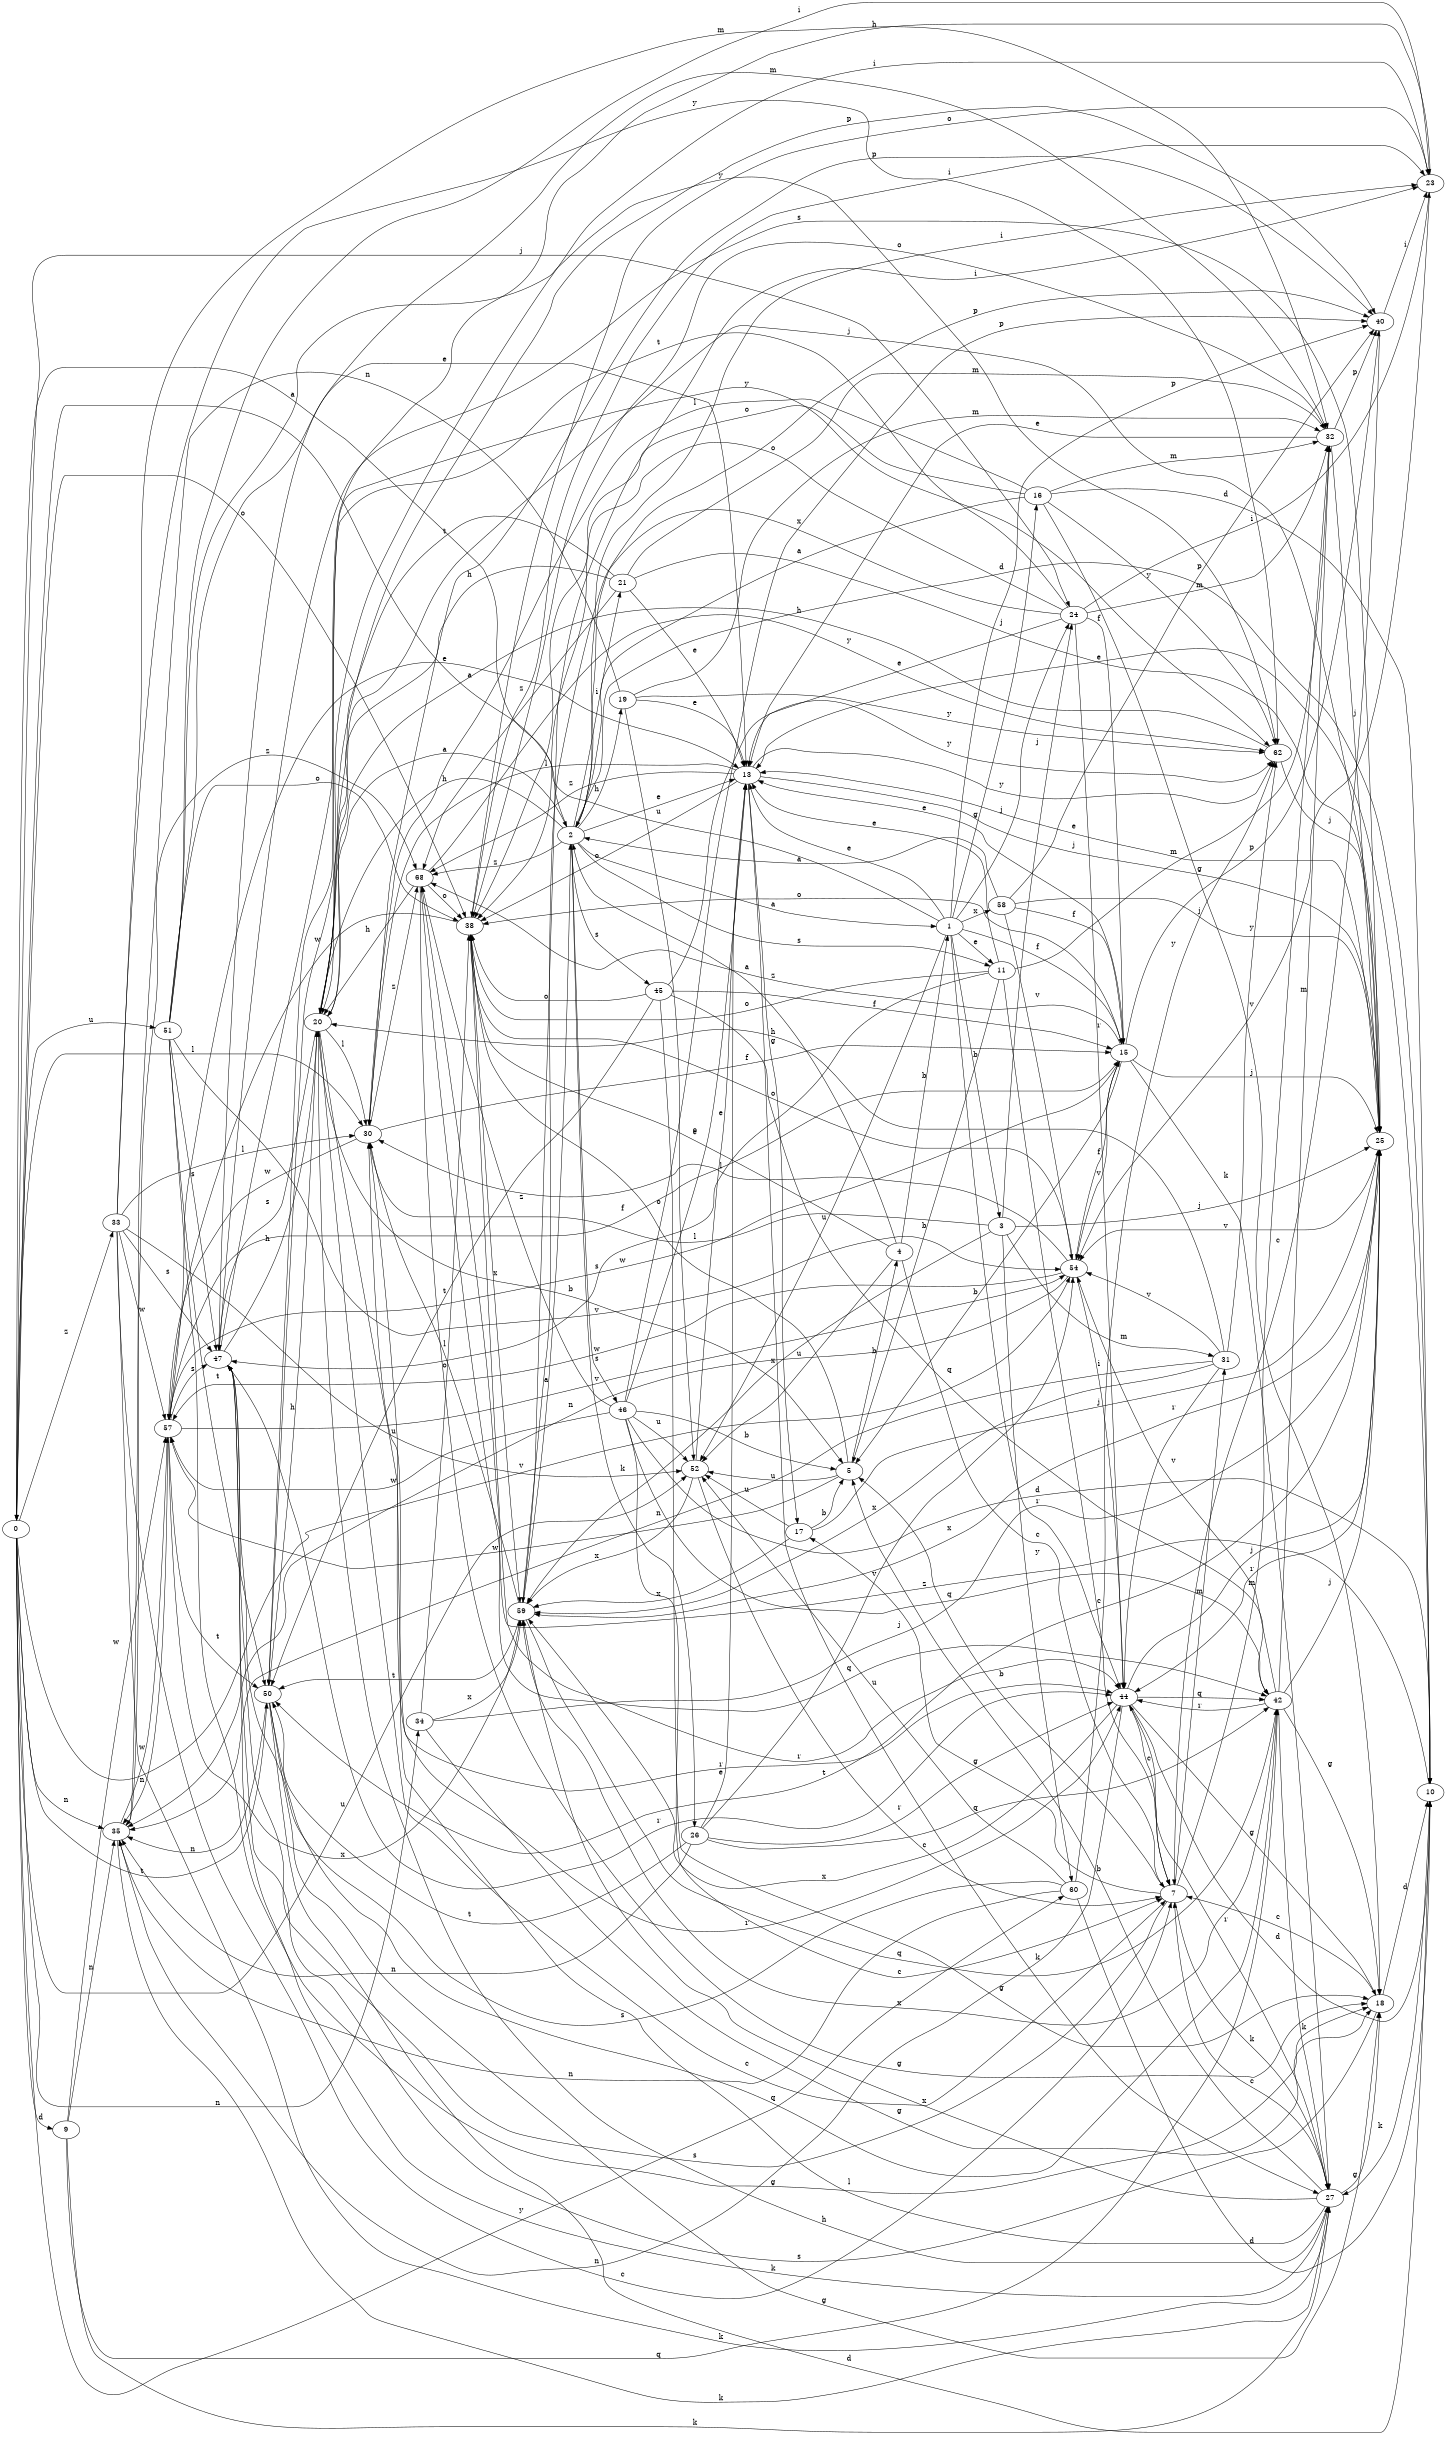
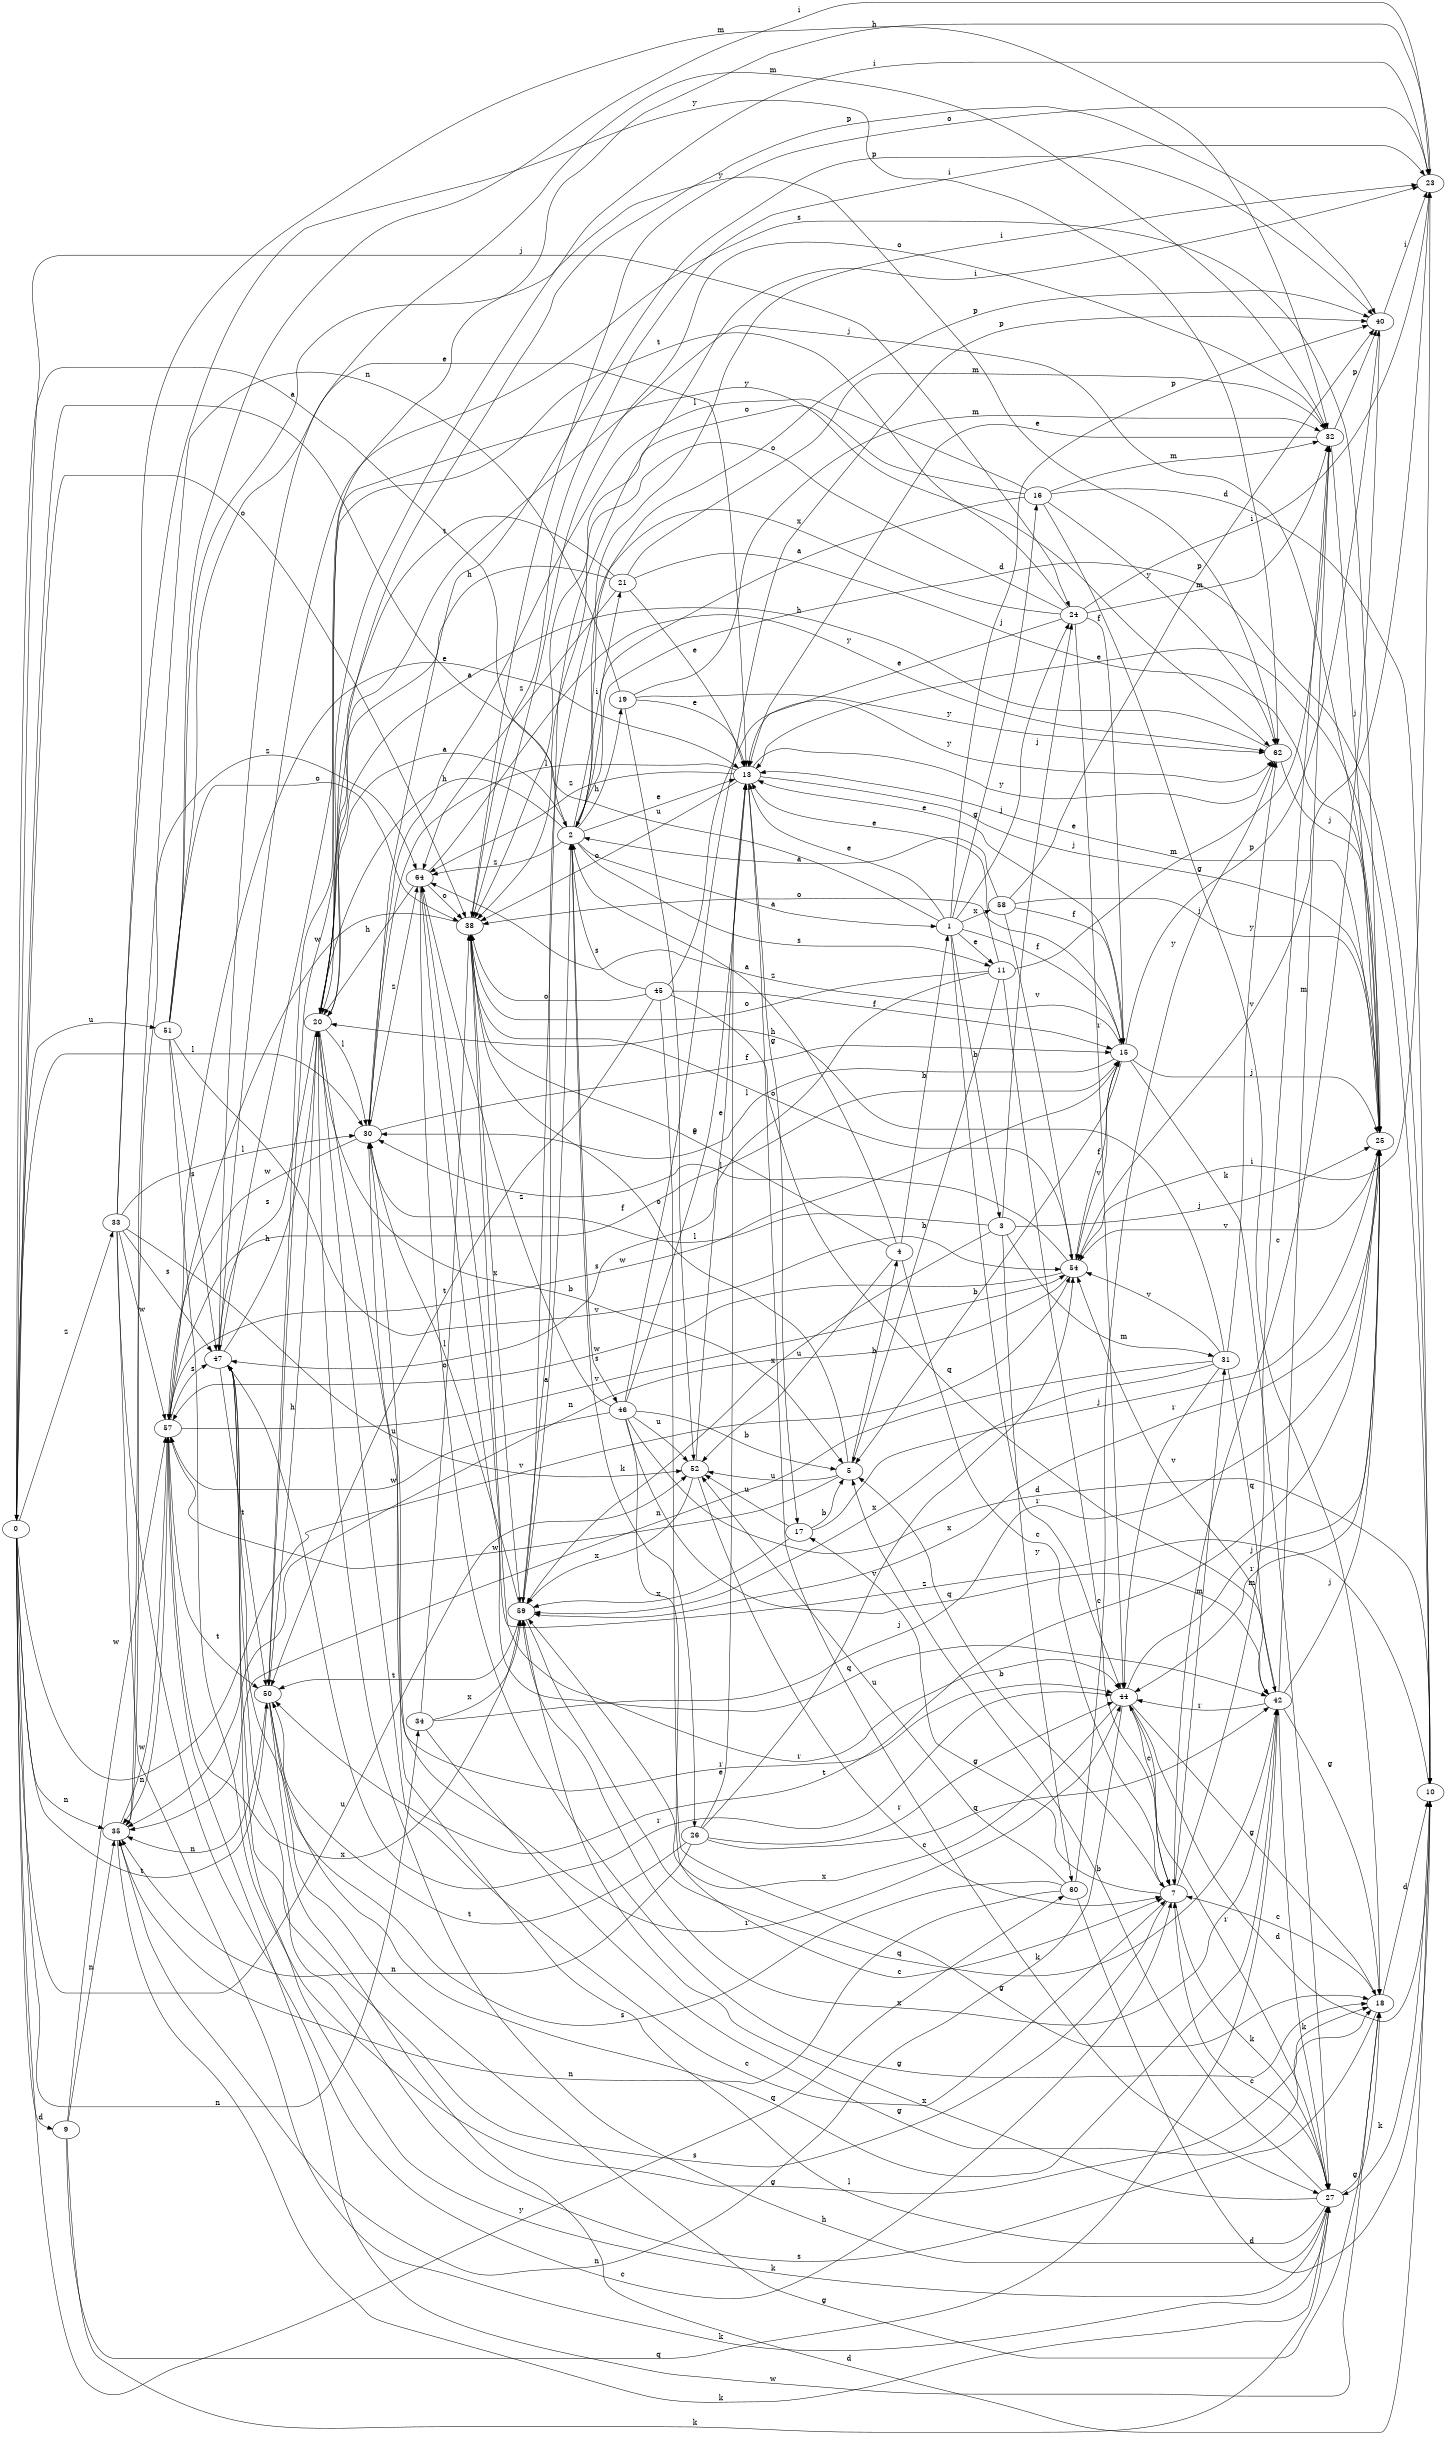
node "68": label "68" -> "64"
edge "2" -> "45": reversed
edge "15" -> "30": added, label "l"
edge "1" -> "52": removed, label "u"
edge "51" -> "50": now "47" -> "50"
edge "54" -> "44": now "54" -> "23"
edge "44" -> "42": now "31" -> "42"
edge "18" -> "57": added, label "w"
